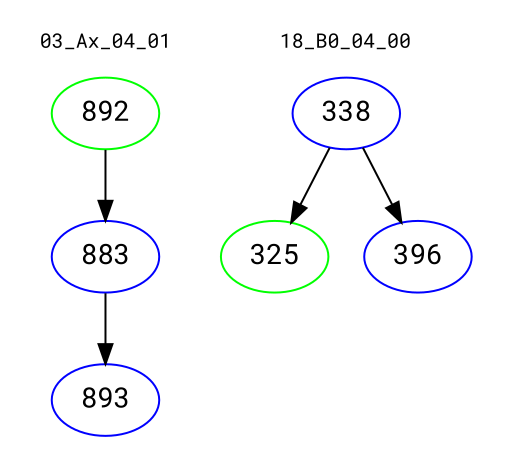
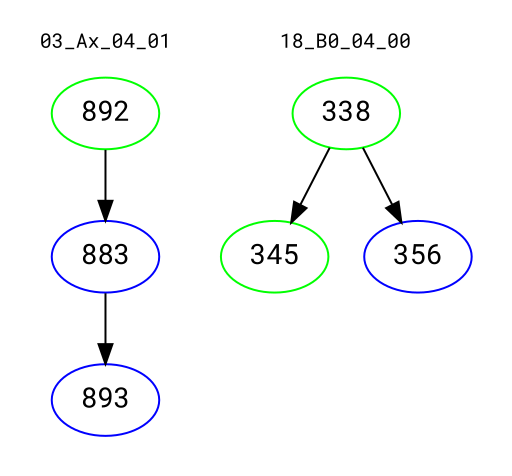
node "338": color blue -> green
node "325": label "325" -> "345"
node "396": label "396" -> "356"
